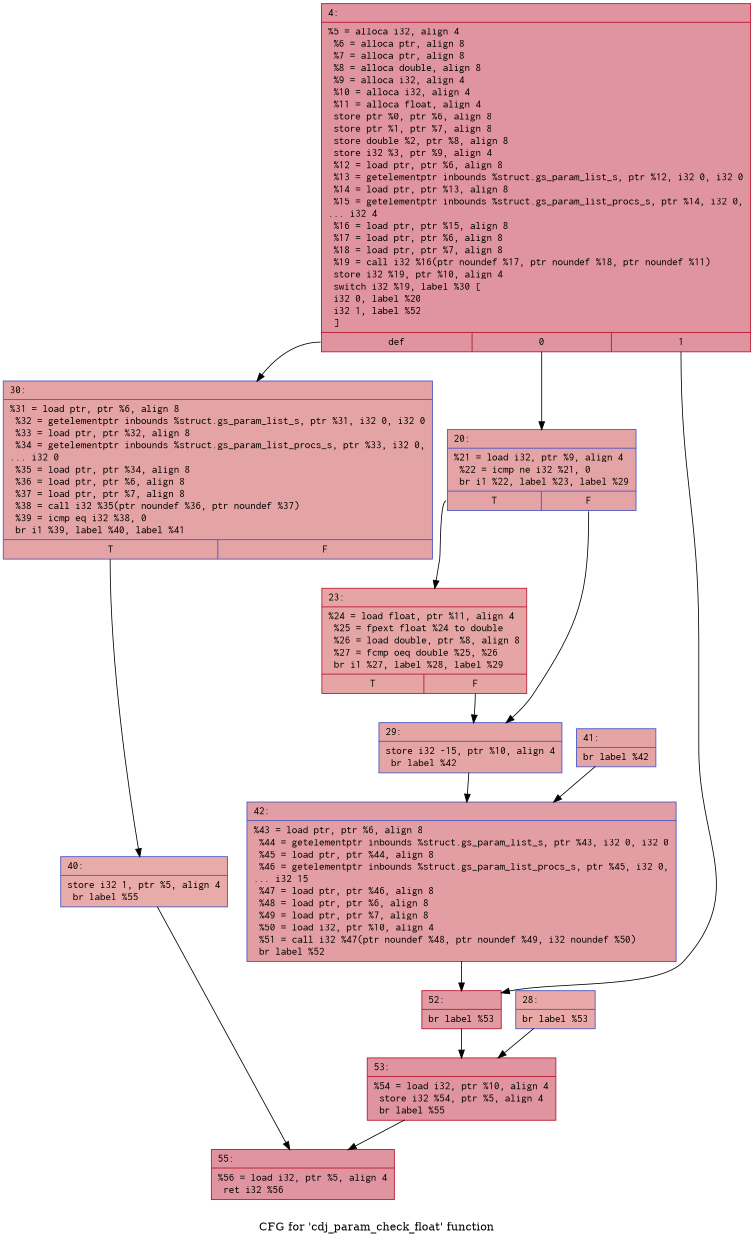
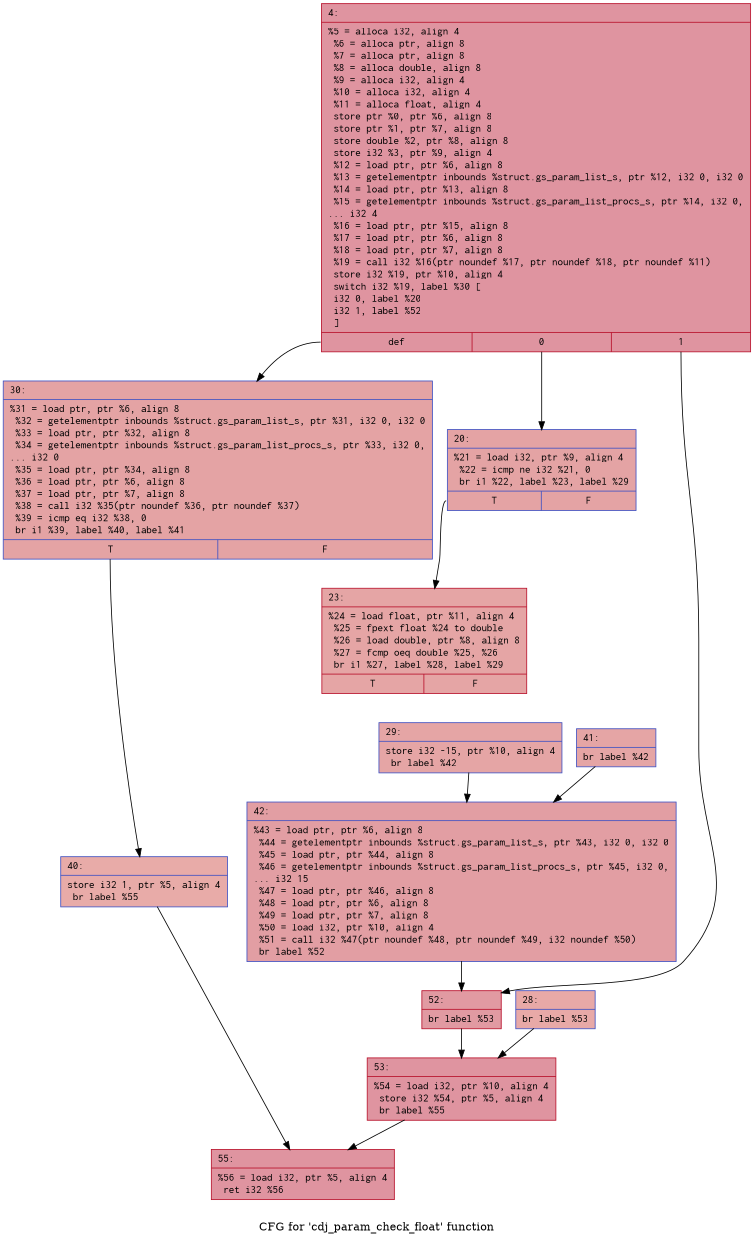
edge "20:" -> "29:": removed
edge "23:" -> "29:": removed
